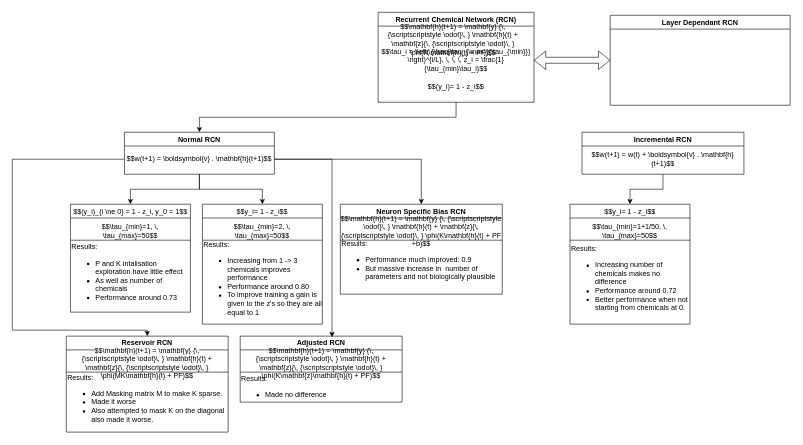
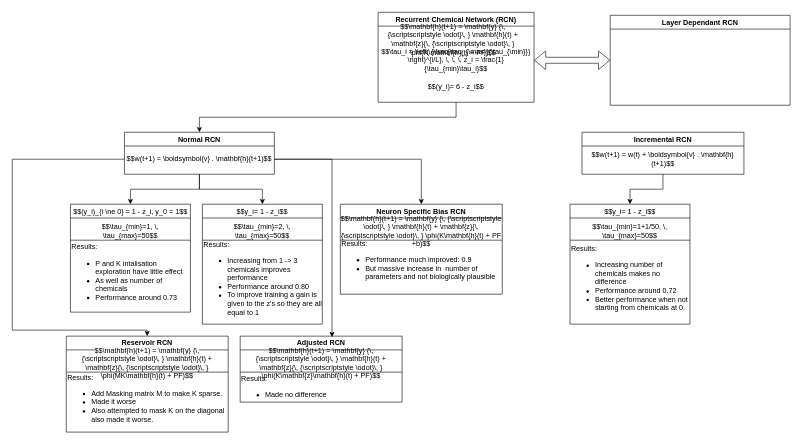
node "$$(y_i)= 1 - z_i$$": label "$$(y_i)= 1 - z_i$$" -> "$$(y_i)= 6 - z_i$$"
